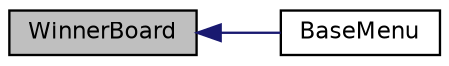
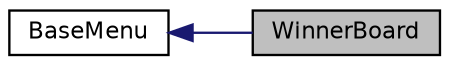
edge "BaseMenu" -> "WinnerBoard": reversed
